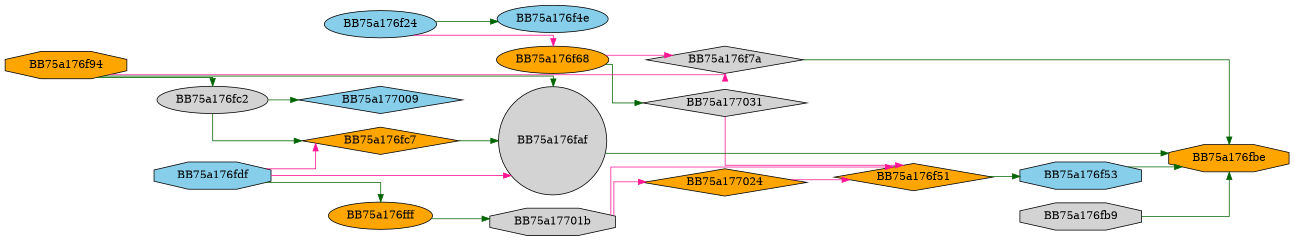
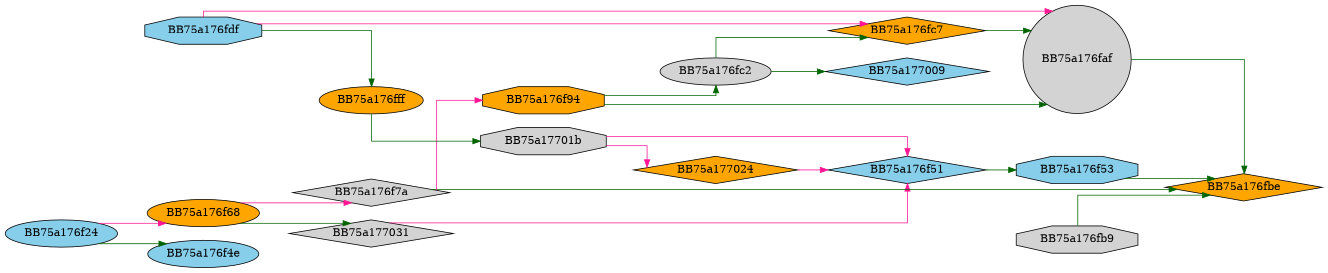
edge "BB75a176f94" -> "BB75a176f7a": reversed
node "BB75a176fbe": shape octagon -> diamond
node "BB75a176f51": fillcolor orange -> skyblue
